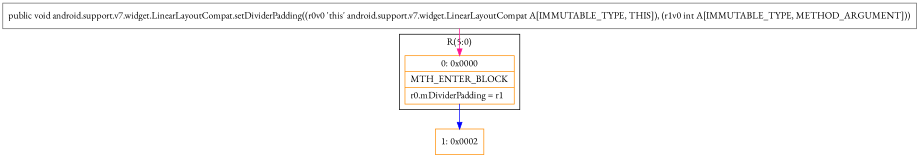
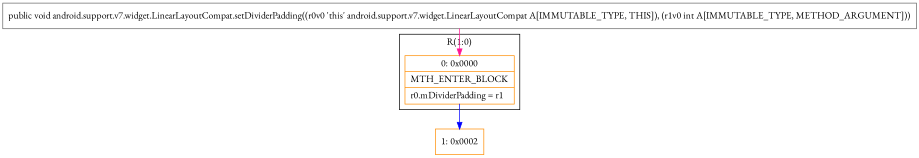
cluster "R(5:0)": label "R(5:0)" -> "R(1:0)"
